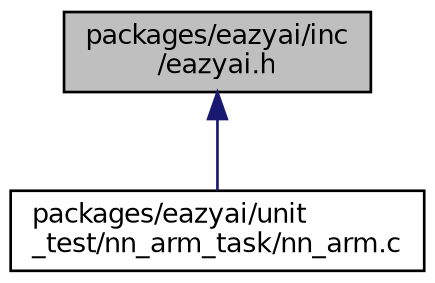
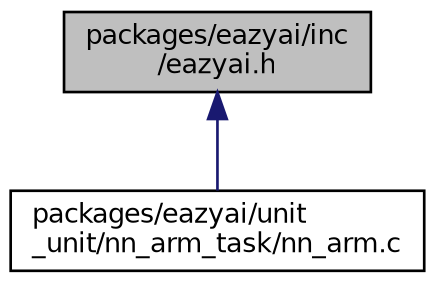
node "packages/eazyai/unit _test/nn_arm_task/nn_arm.c": label "packages/eazyai/unit _test/nn_arm_task/nn_arm.c" -> "packages/eazyai/unit _unit/nn_arm_task/nn_arm.c"
